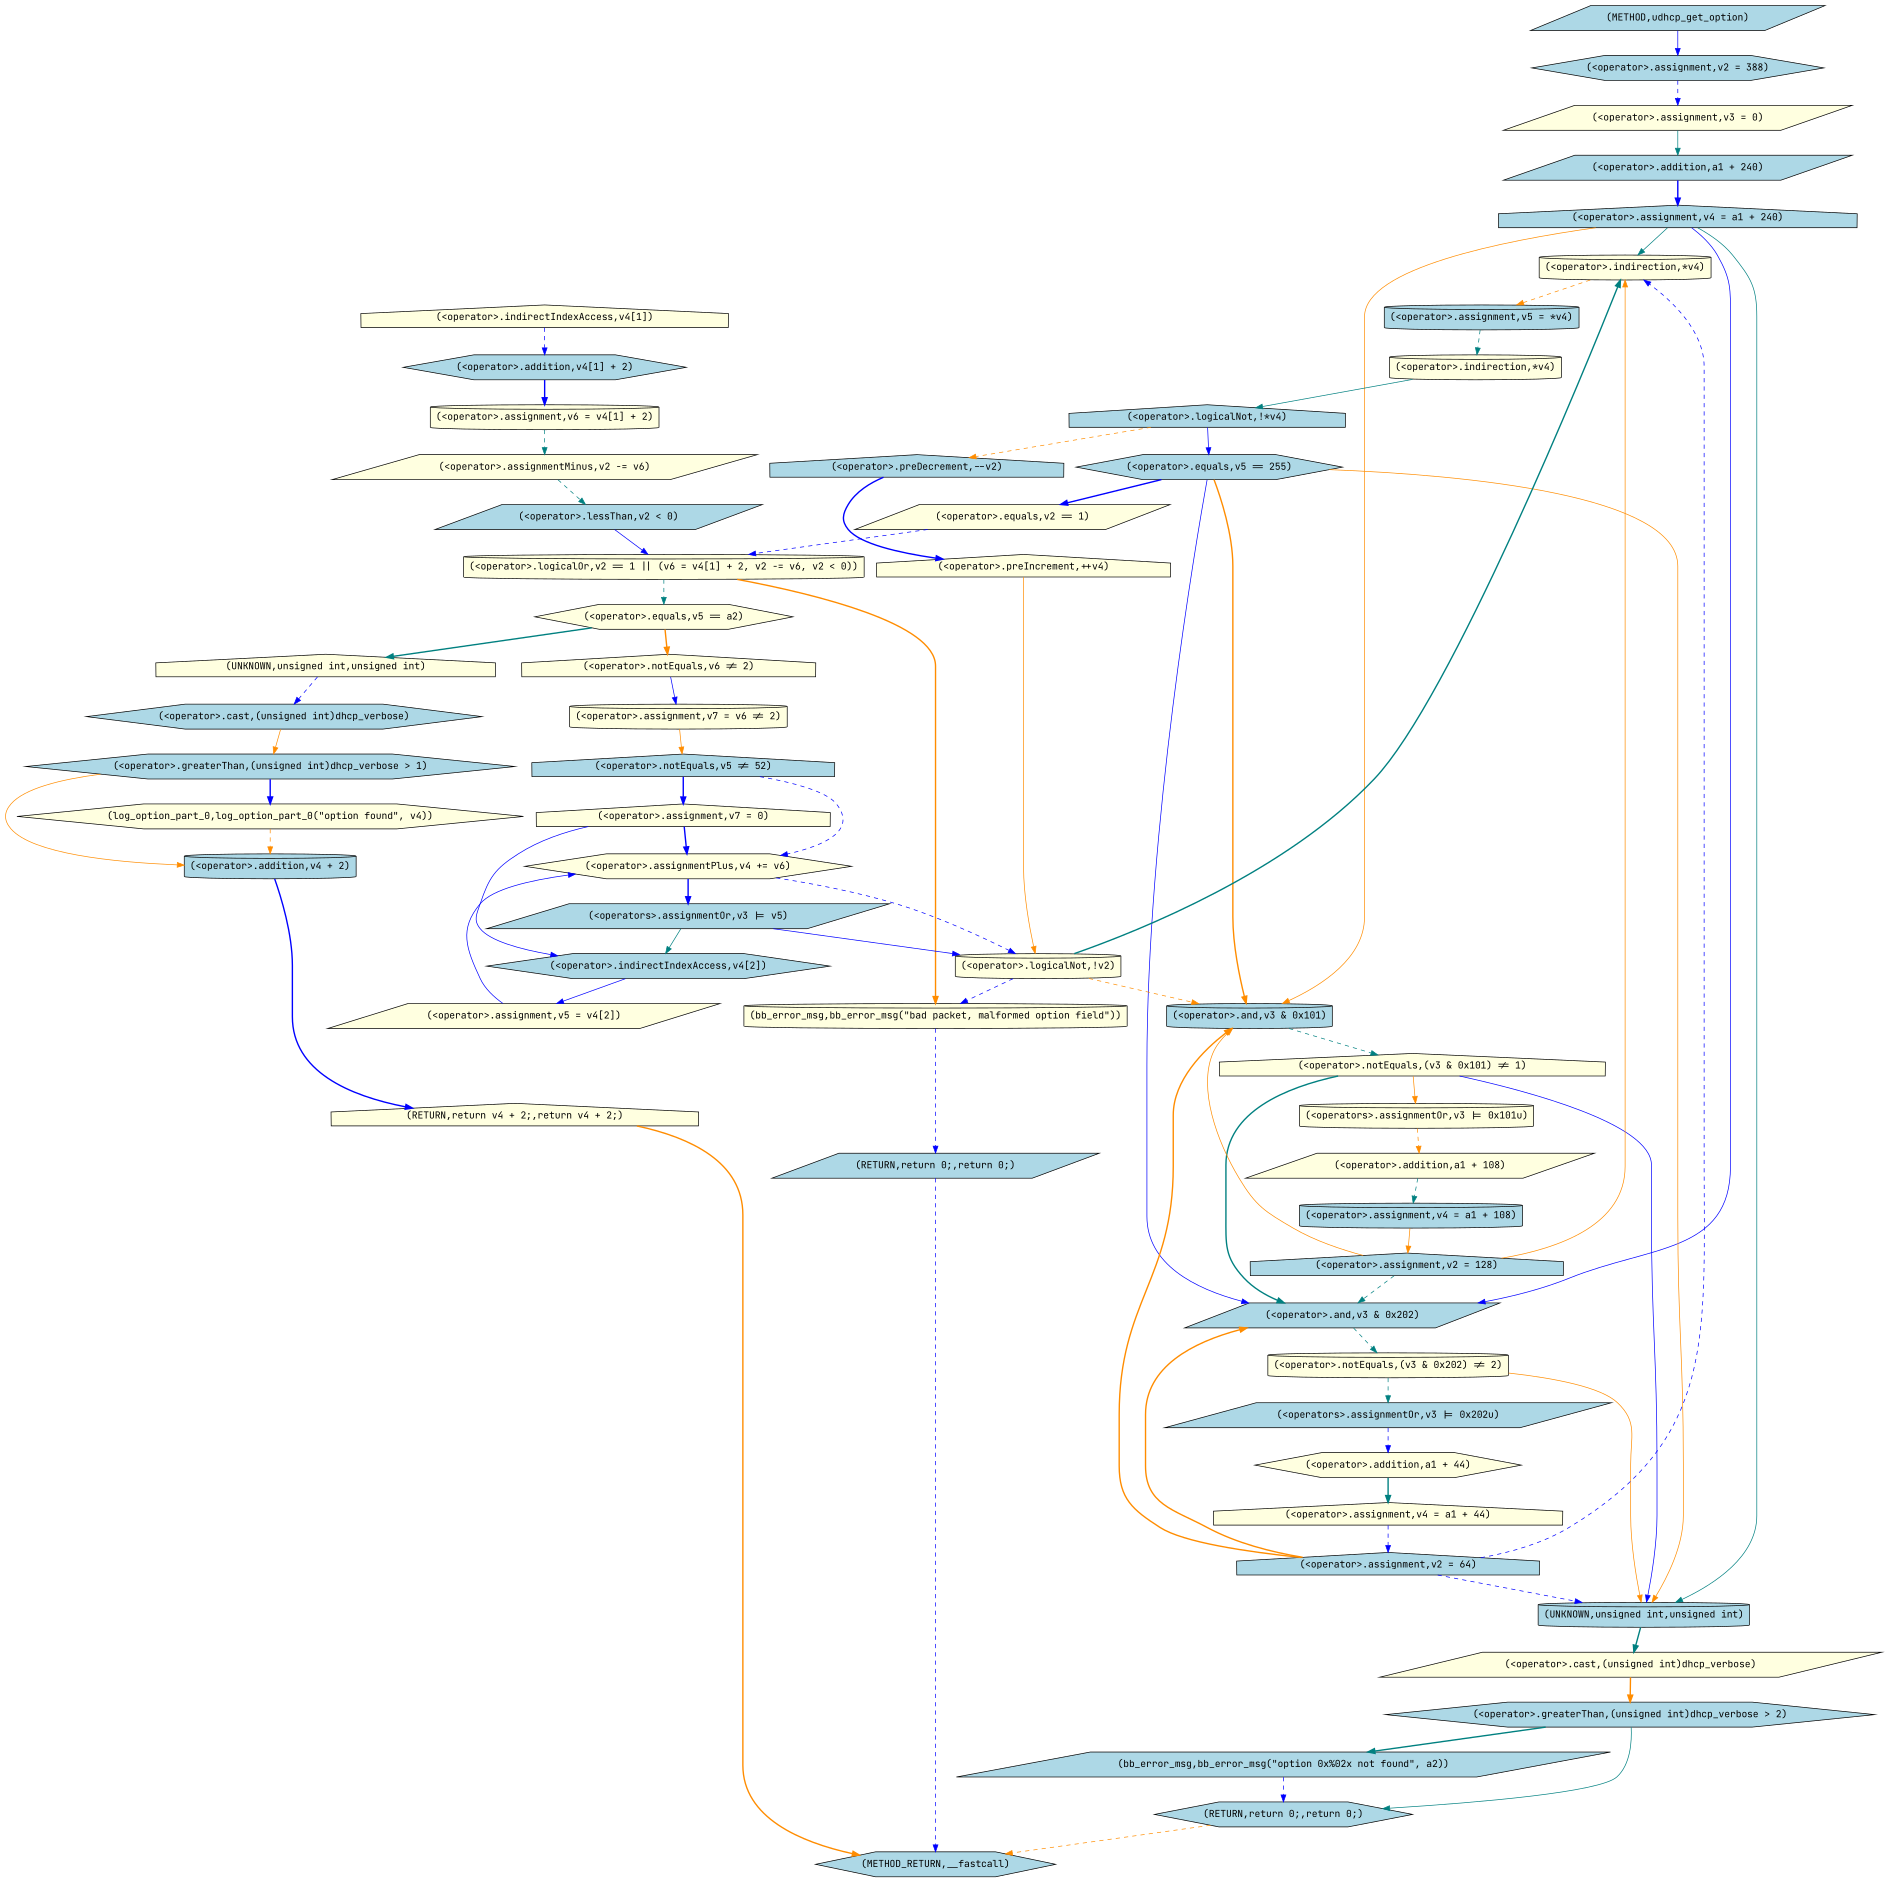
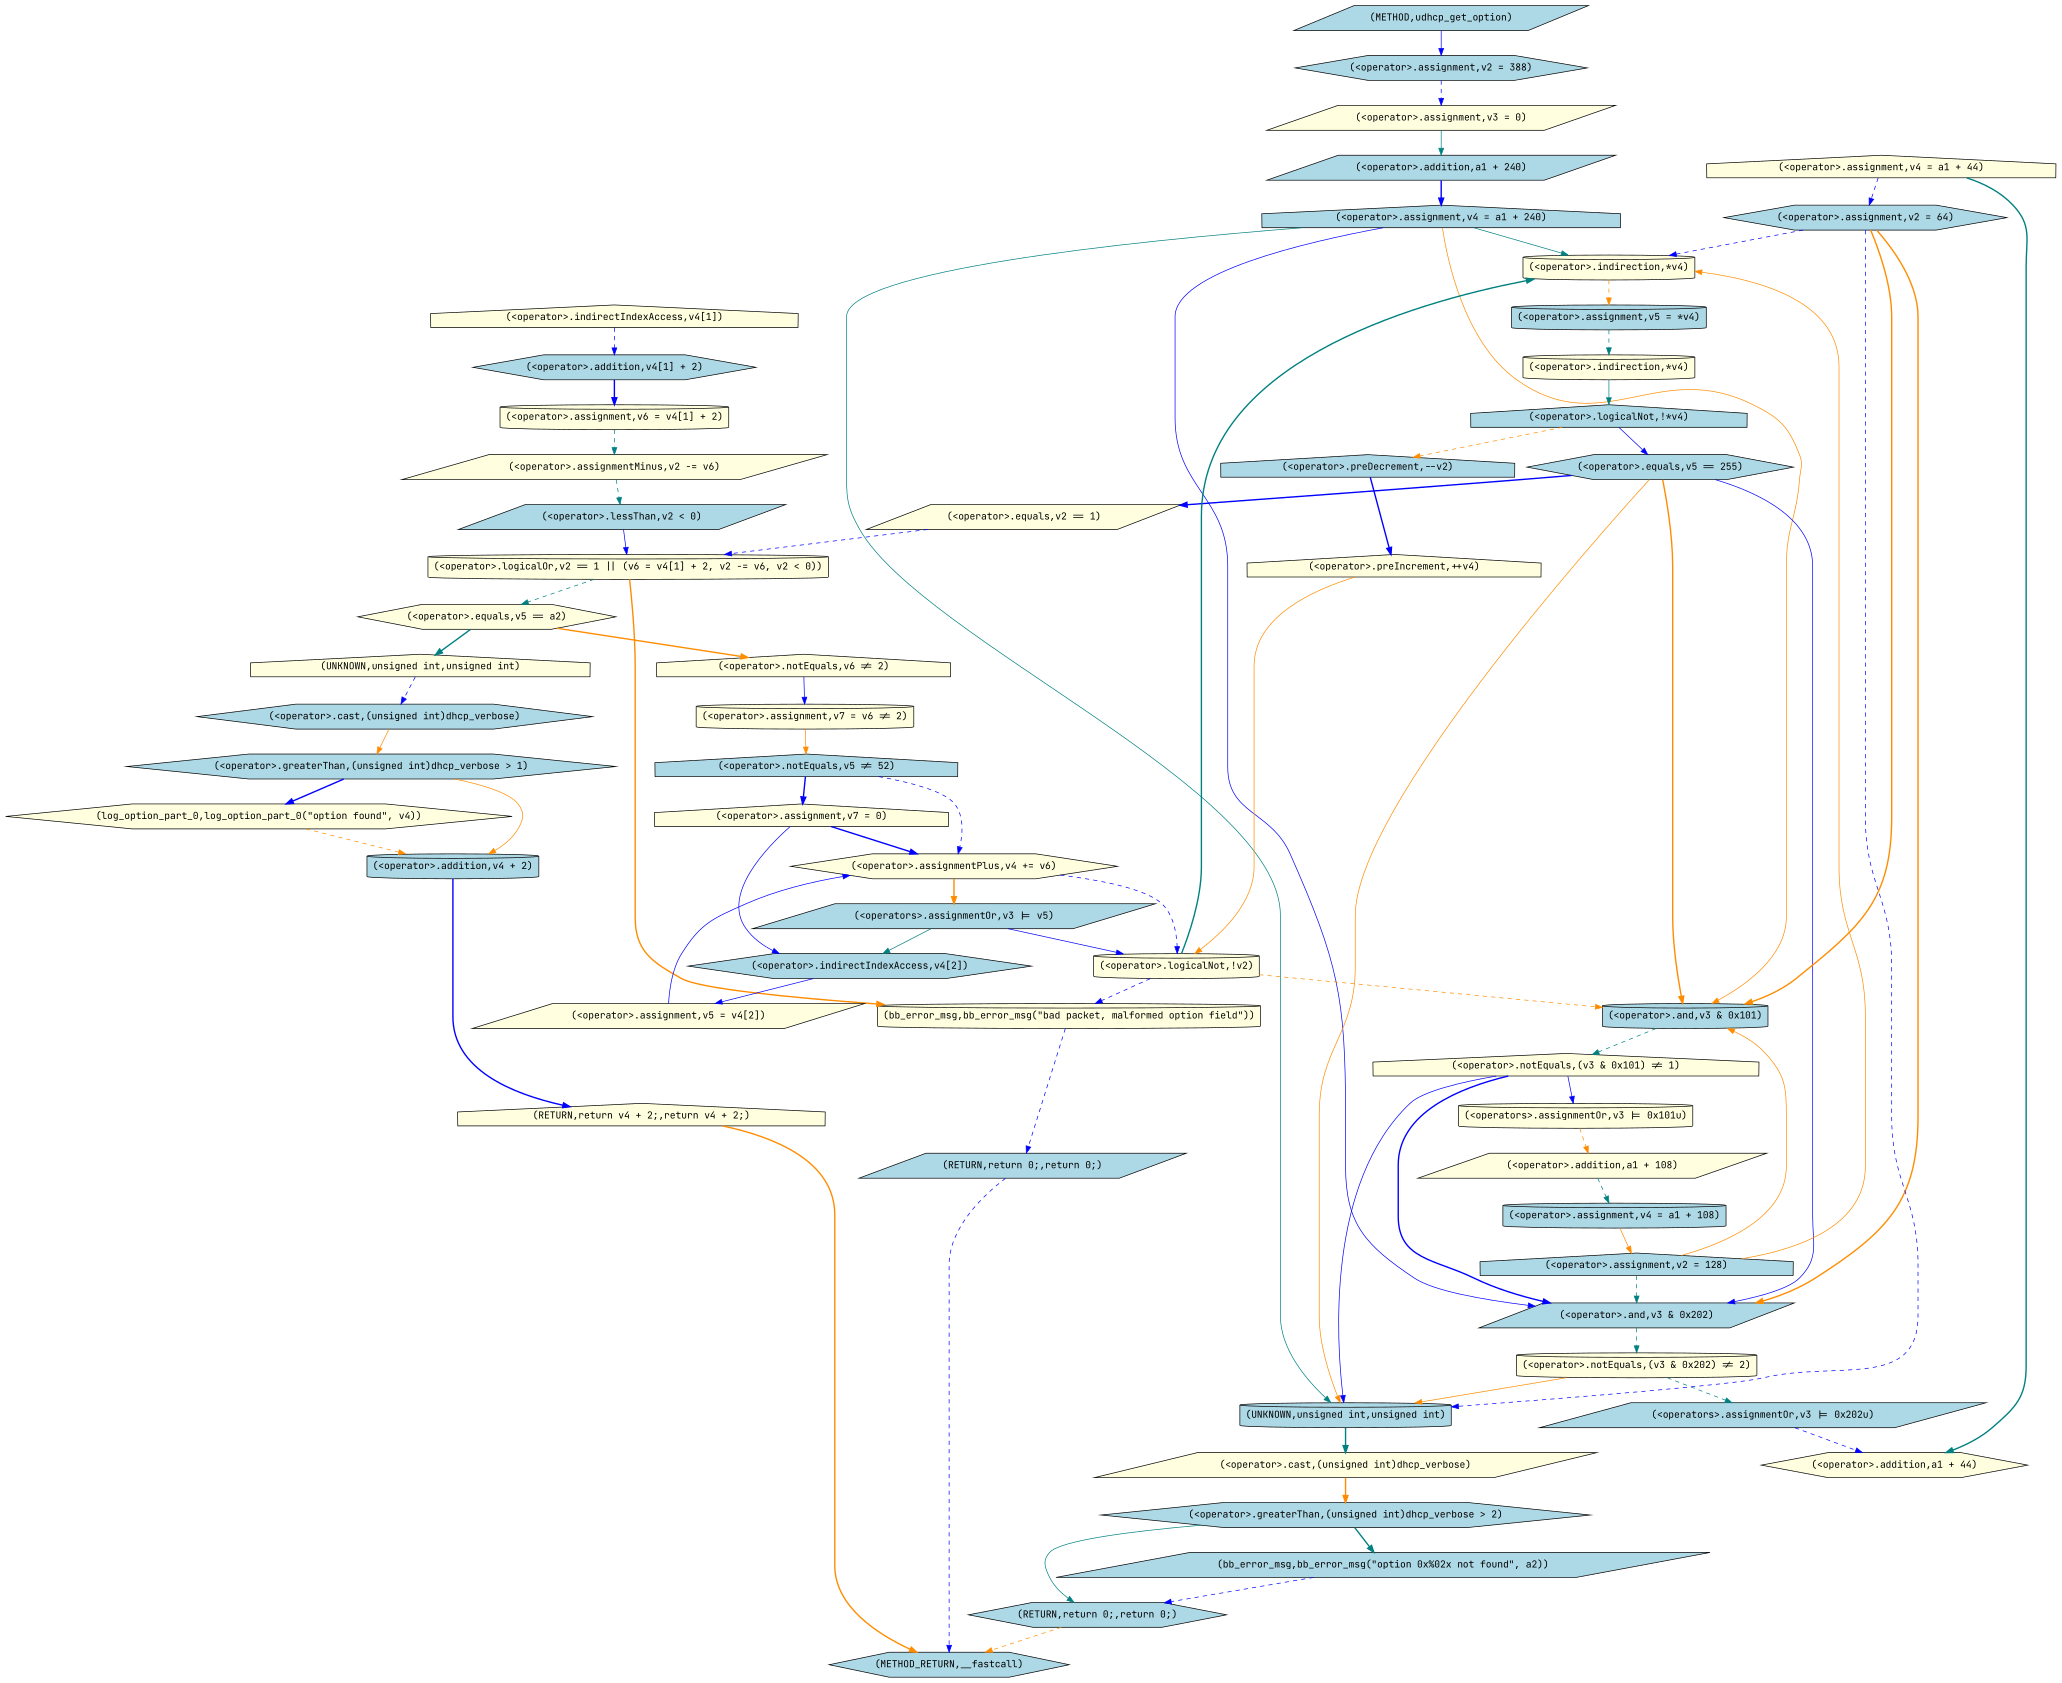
edge "(<operator>.assignmentPlus,v4 += v6)" -> "(<operators>.assignmentOr,v3 |= v5)": color blue -> darkorange
edge "(<operator>.notEquals,(v3 & 0x101) != 1)" -> "(<operators>.assignmentOr,v3 |= 0x101u)": color darkorange -> blue
edge "(<operator>.notEquals,(v3 & 0x101) != 1)" -> "(<operator>.and,v3 & 0x202)": color teal -> blue
edge "(<operator>.addition,a1 + 44)" -> "(<operator>.assignment,v4 = a1 + 44)": reversed
node "(<operator>.assignment,v2 = 64)": shape house -> hexagon
